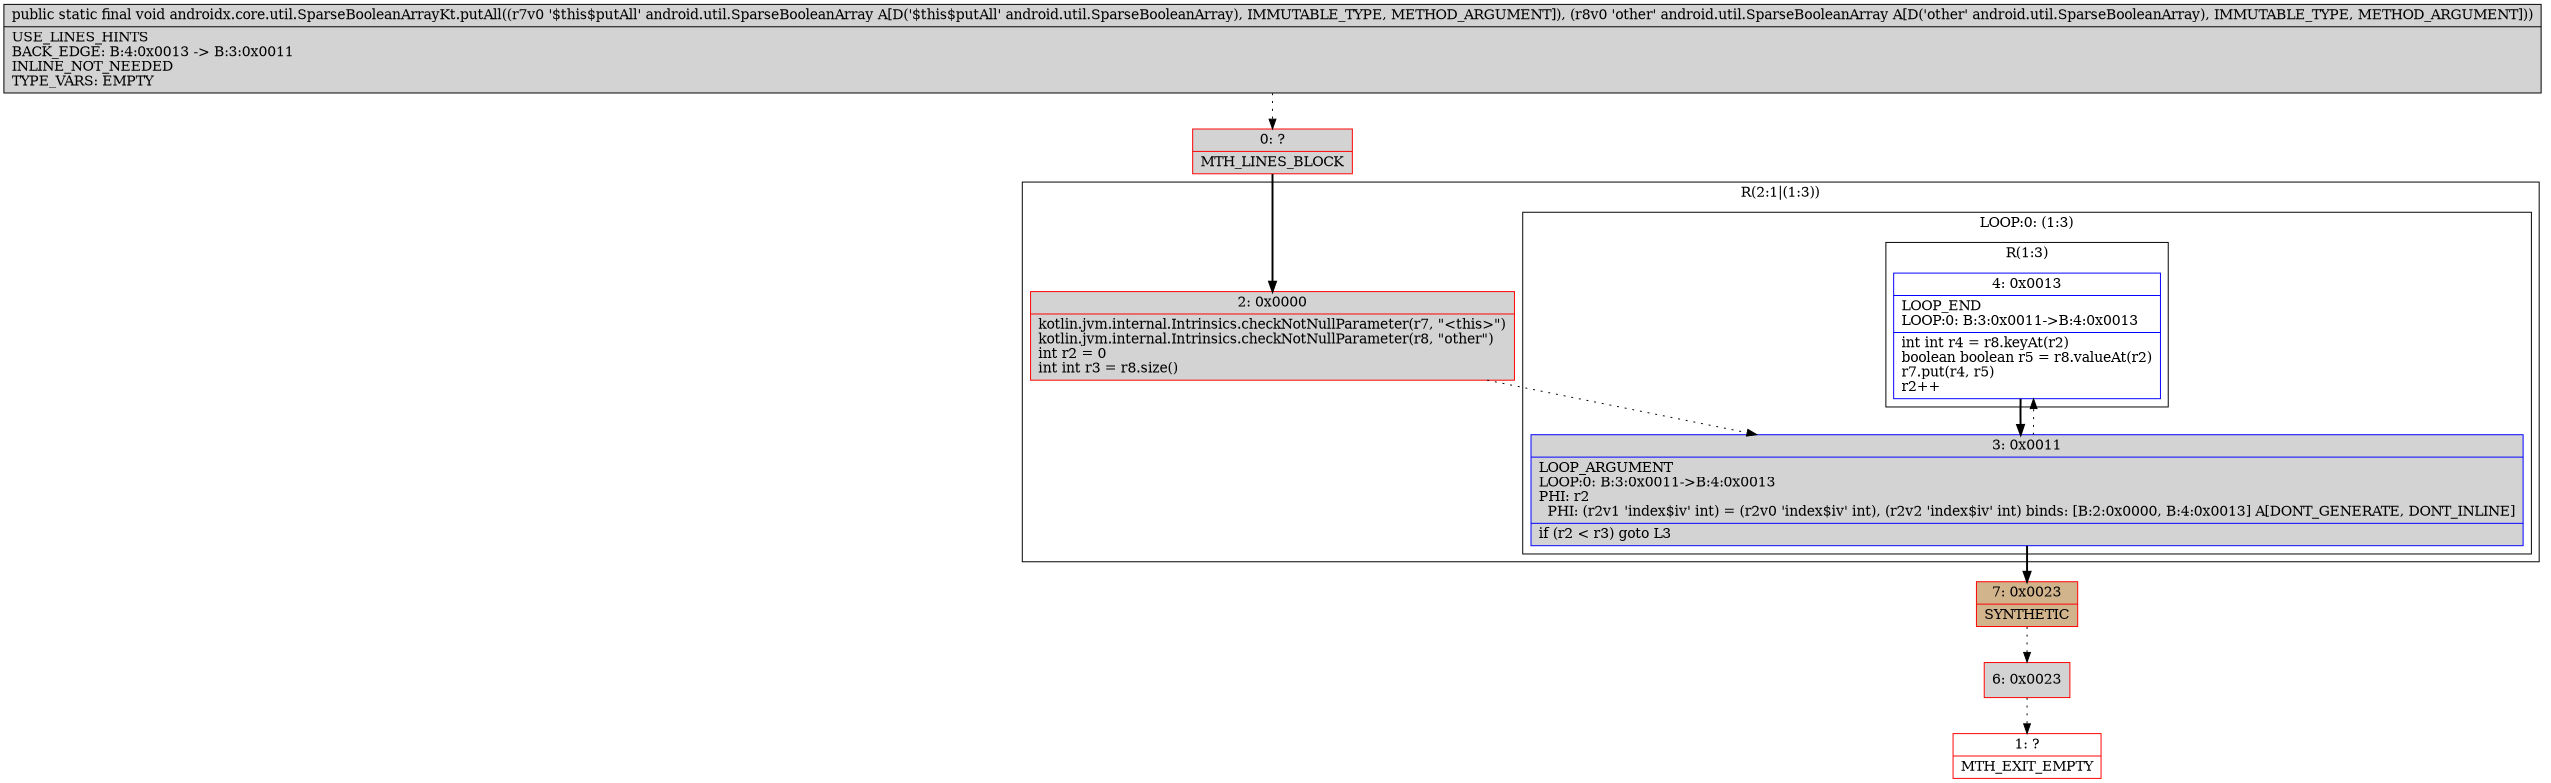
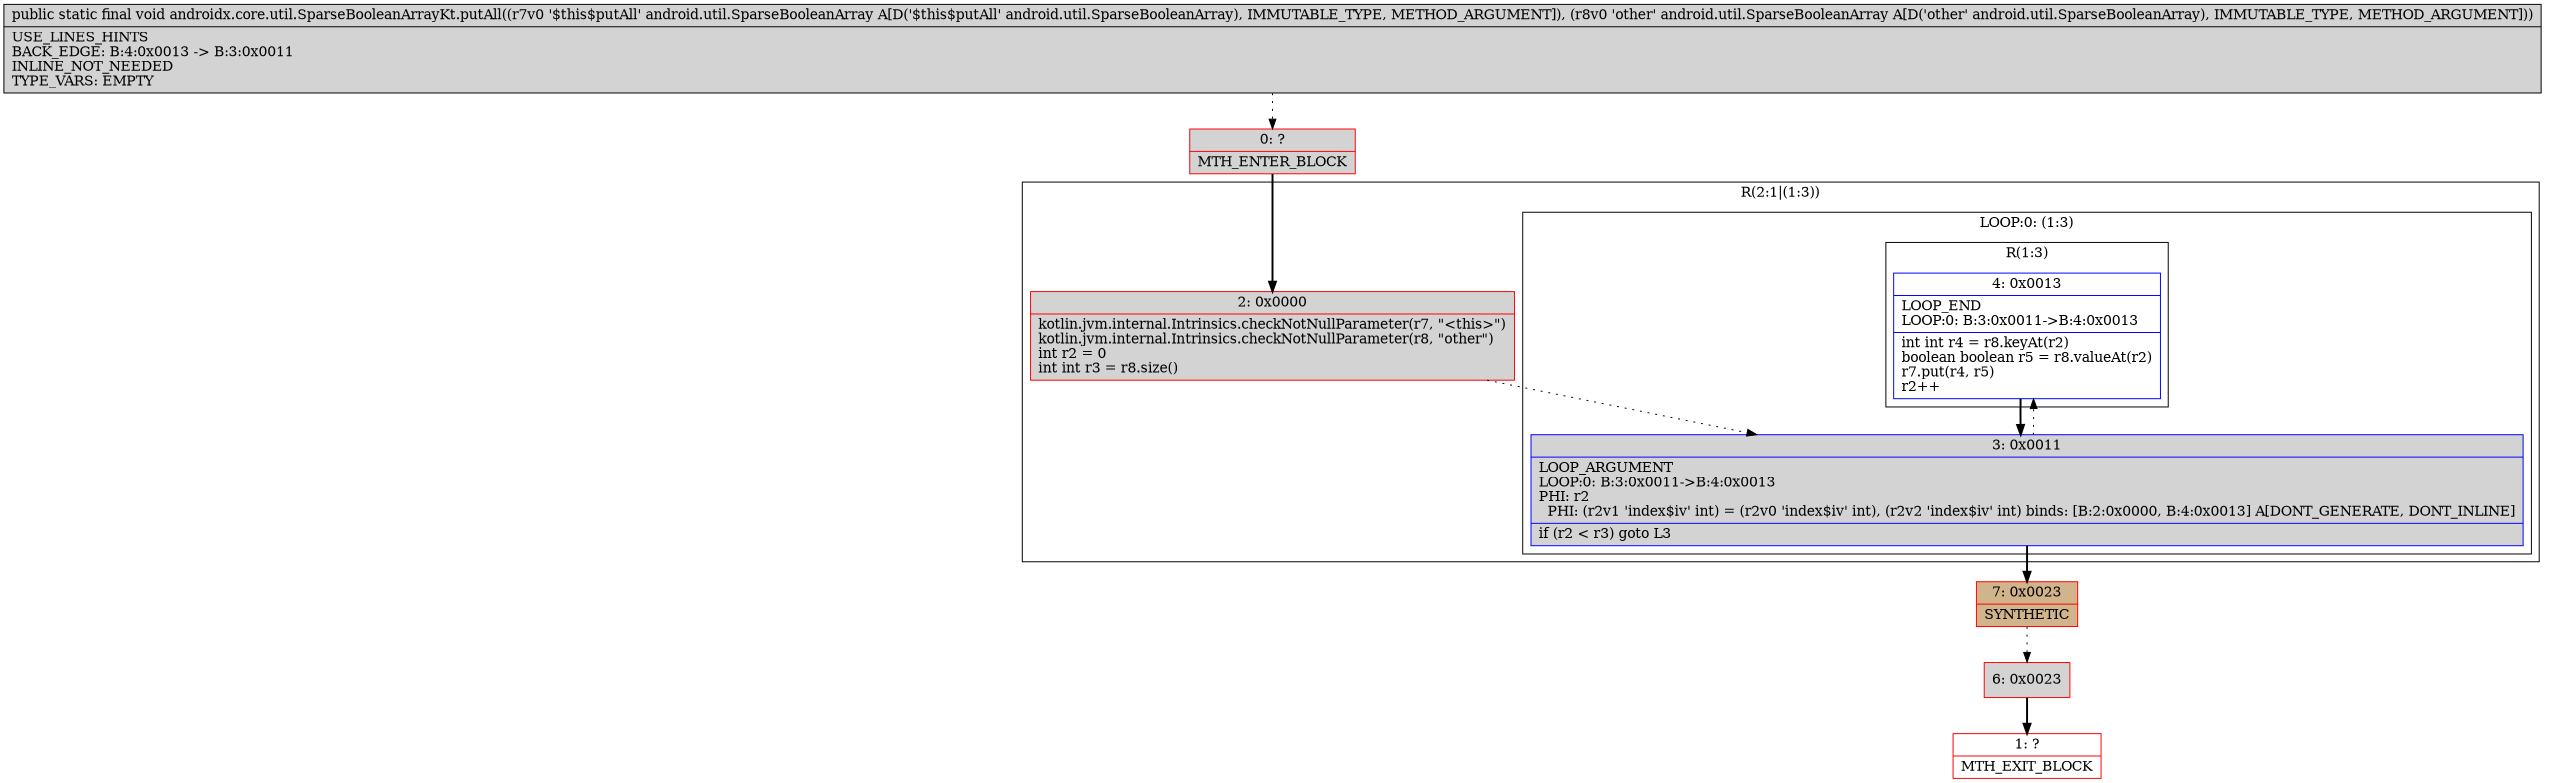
node "0: ?": text "MTH_LINES_BLOCK" -> "MTH_ENTER_BLOCK"
edge "6: 0x0023" -> "1: ?": style dotted -> bold
node "1: ?": text "MTH_EXIT_EMPTY" -> "MTH_EXIT_BLOCK"
